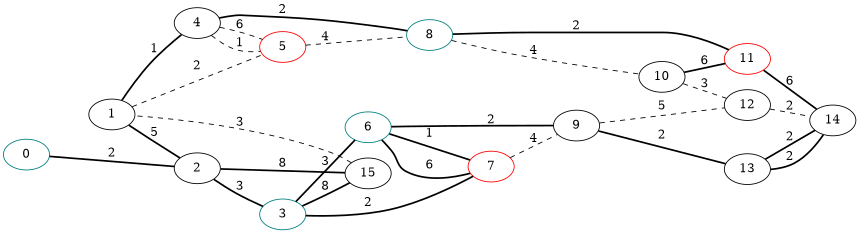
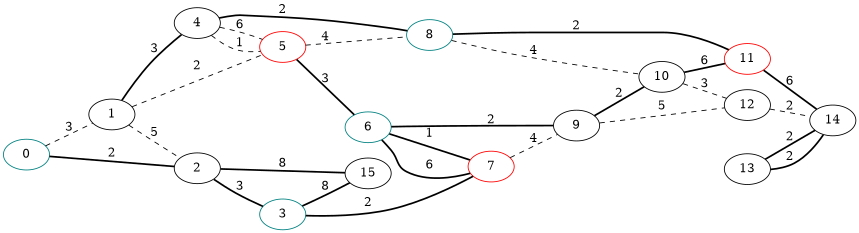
edge "4" -- "1": label "1" -> "3"
edge "1" -- "15": now "1" -- "0"
edge "1" -- "2": style bold -> dashed
edge "9" -- "13": now "9" -- "10"
edge "6" -- "3": now "6" -- "5"
